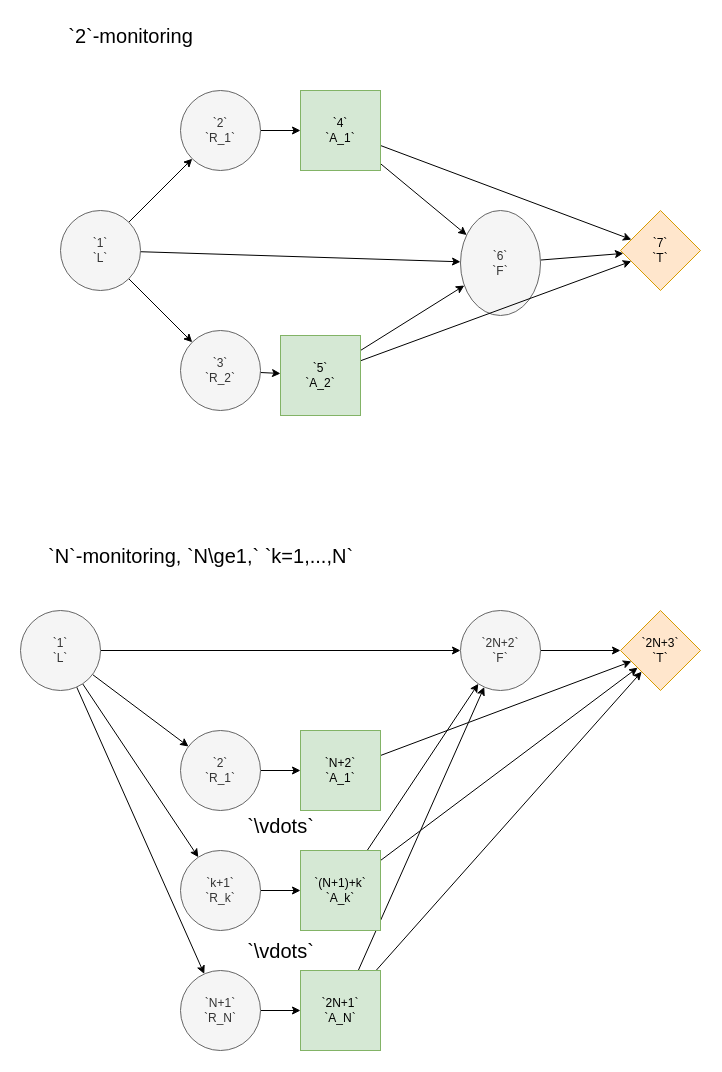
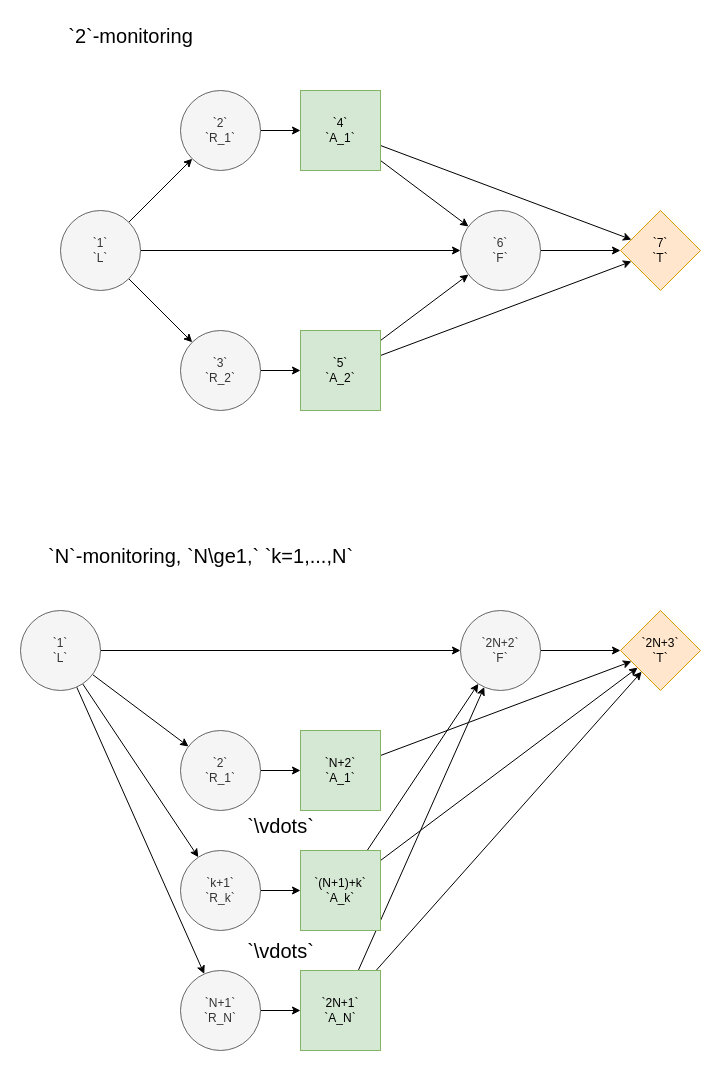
node "`6` `F`": size 80x105 -> 80x80
node "`5` `A_2`": moved (321, 376) -> (341, 371)
